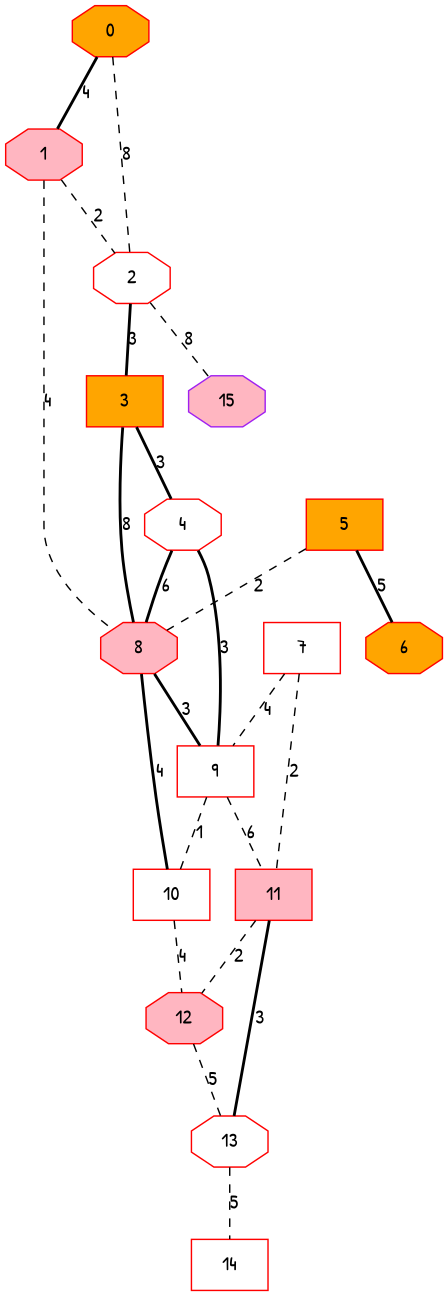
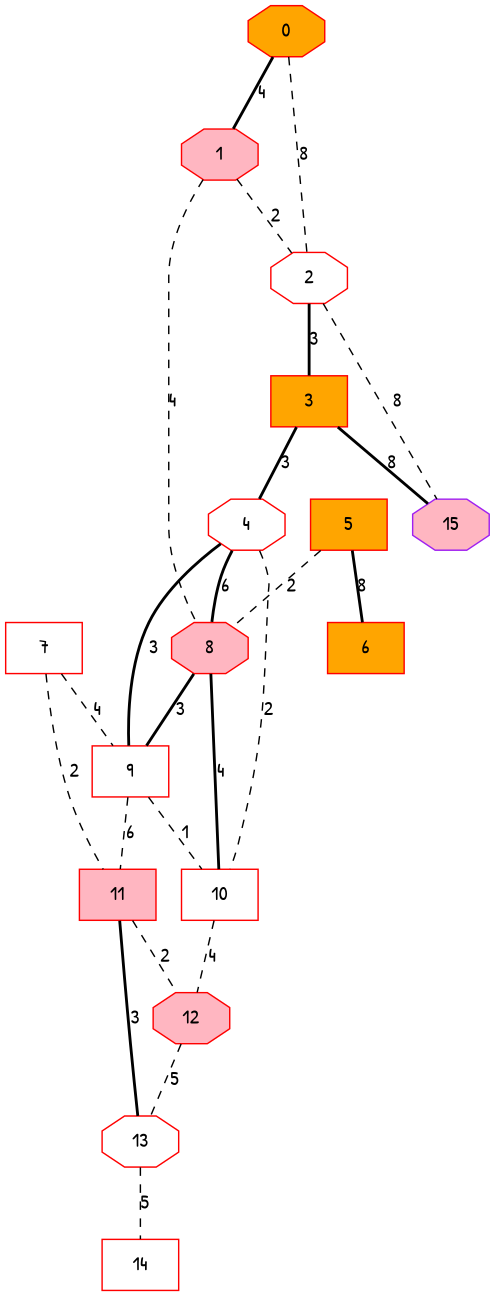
edge "3" -- "8": now "3" -- "15"
edge "5" -- "6": label "5" -> "8"
node "6": shape octagon -> box
edge "4" -- "10": added, label "2"
